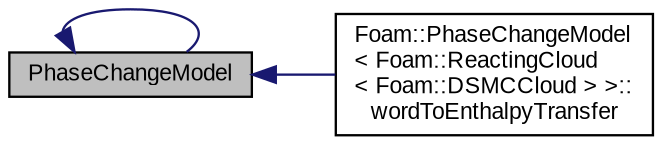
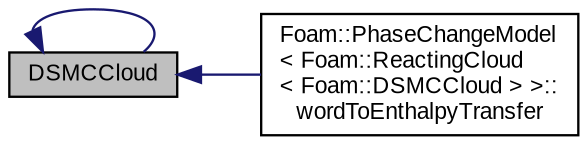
node "PhaseChangeModel": label "PhaseChangeModel" -> "DSMCCloud"
